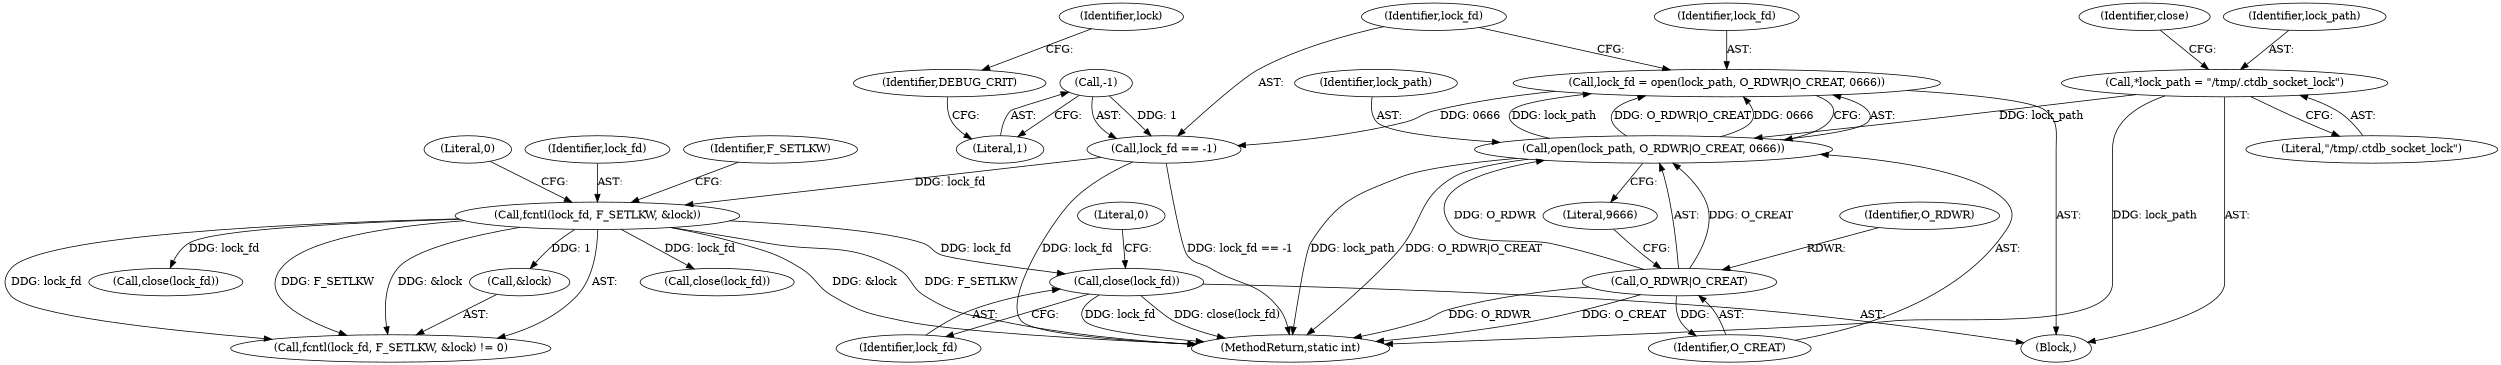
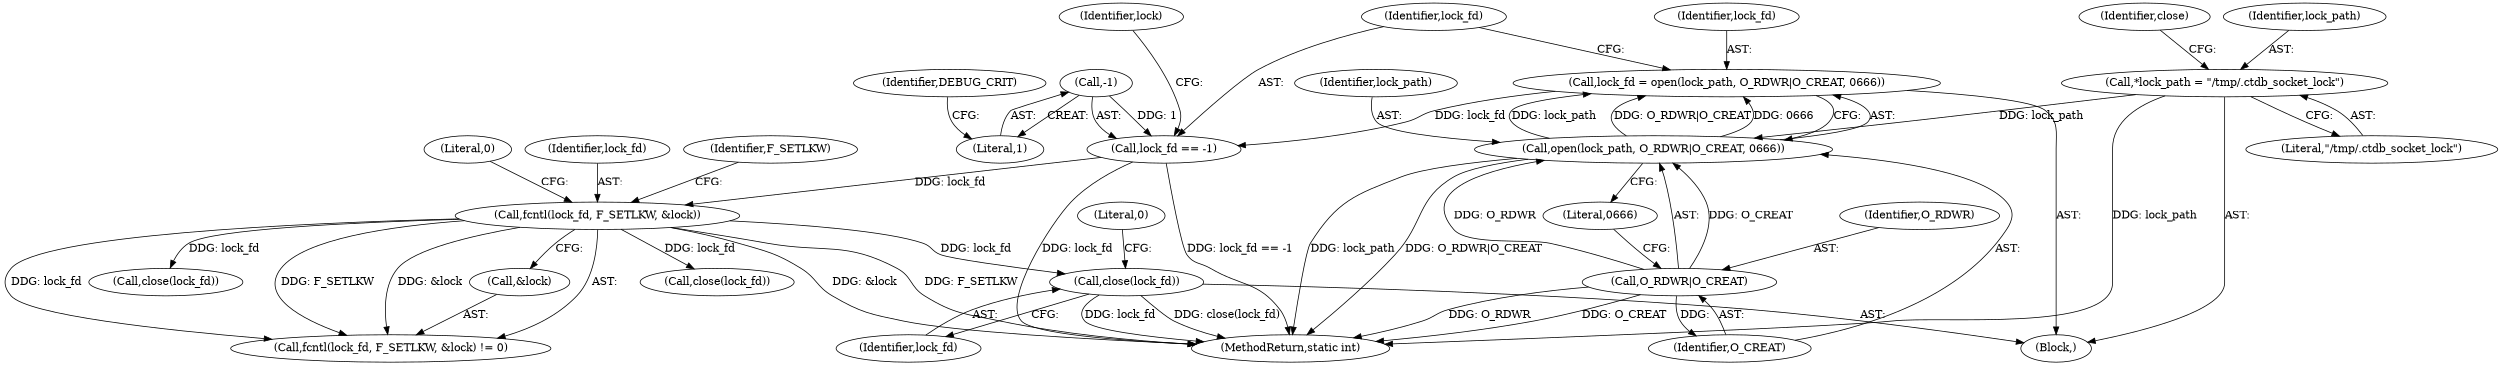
edge "(Identifier,lock)" -> "(Identifier,DEBUG_CRIT)": now "(Identifier,lock)" -> "(Call,lock_fd == -1)"
edge "(Call,-1)" -> "(Literal,1)": label "CFG: " -> "CREAT: "
edge "(Call,lock_fd = open(lock_path, O_RDWR|O_CREAT, 0666))" -> "(Call,lock_fd == -1)": label "DDG: 0666" -> "DDG: lock_fd"
node "(Literal,9666)": label "(Literal,9666)" -> "(Literal,0666)"
edge "(Call,fcntl(lock_fd, F_SETLKW, &lock))" -> "(Call,&lock)": label "DDG: 1" -> "CFG: "
edge "(Identifier,O_RDWR)" -> "(Call,O_RDWR|O_CREAT)": label "RDWR: " -> "AST: "
